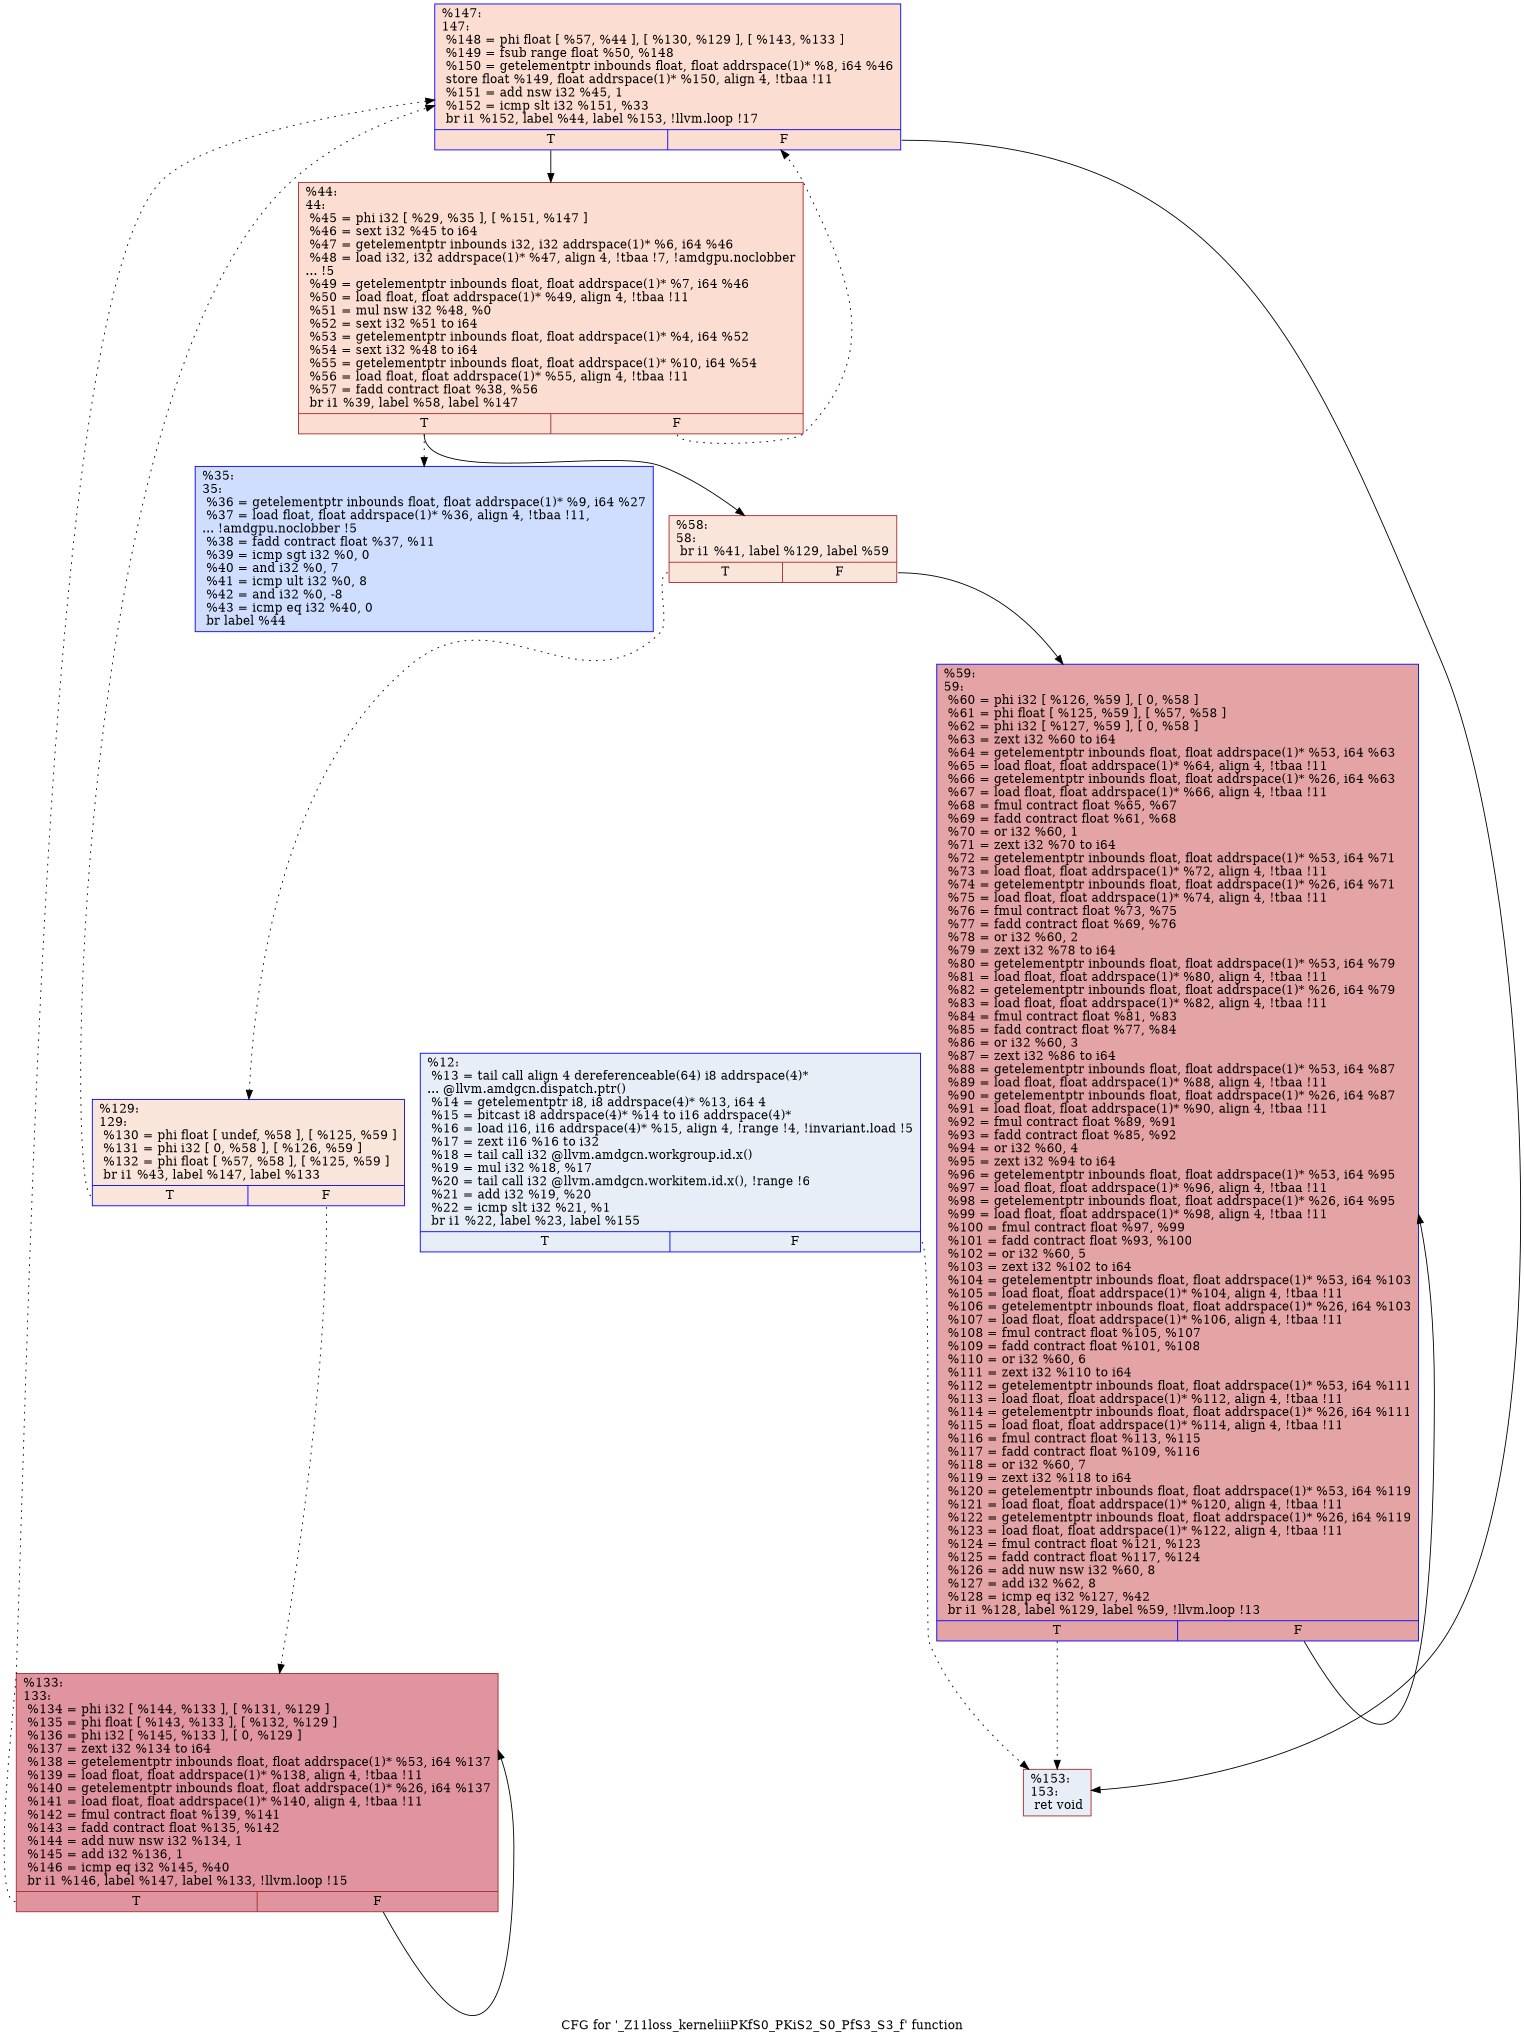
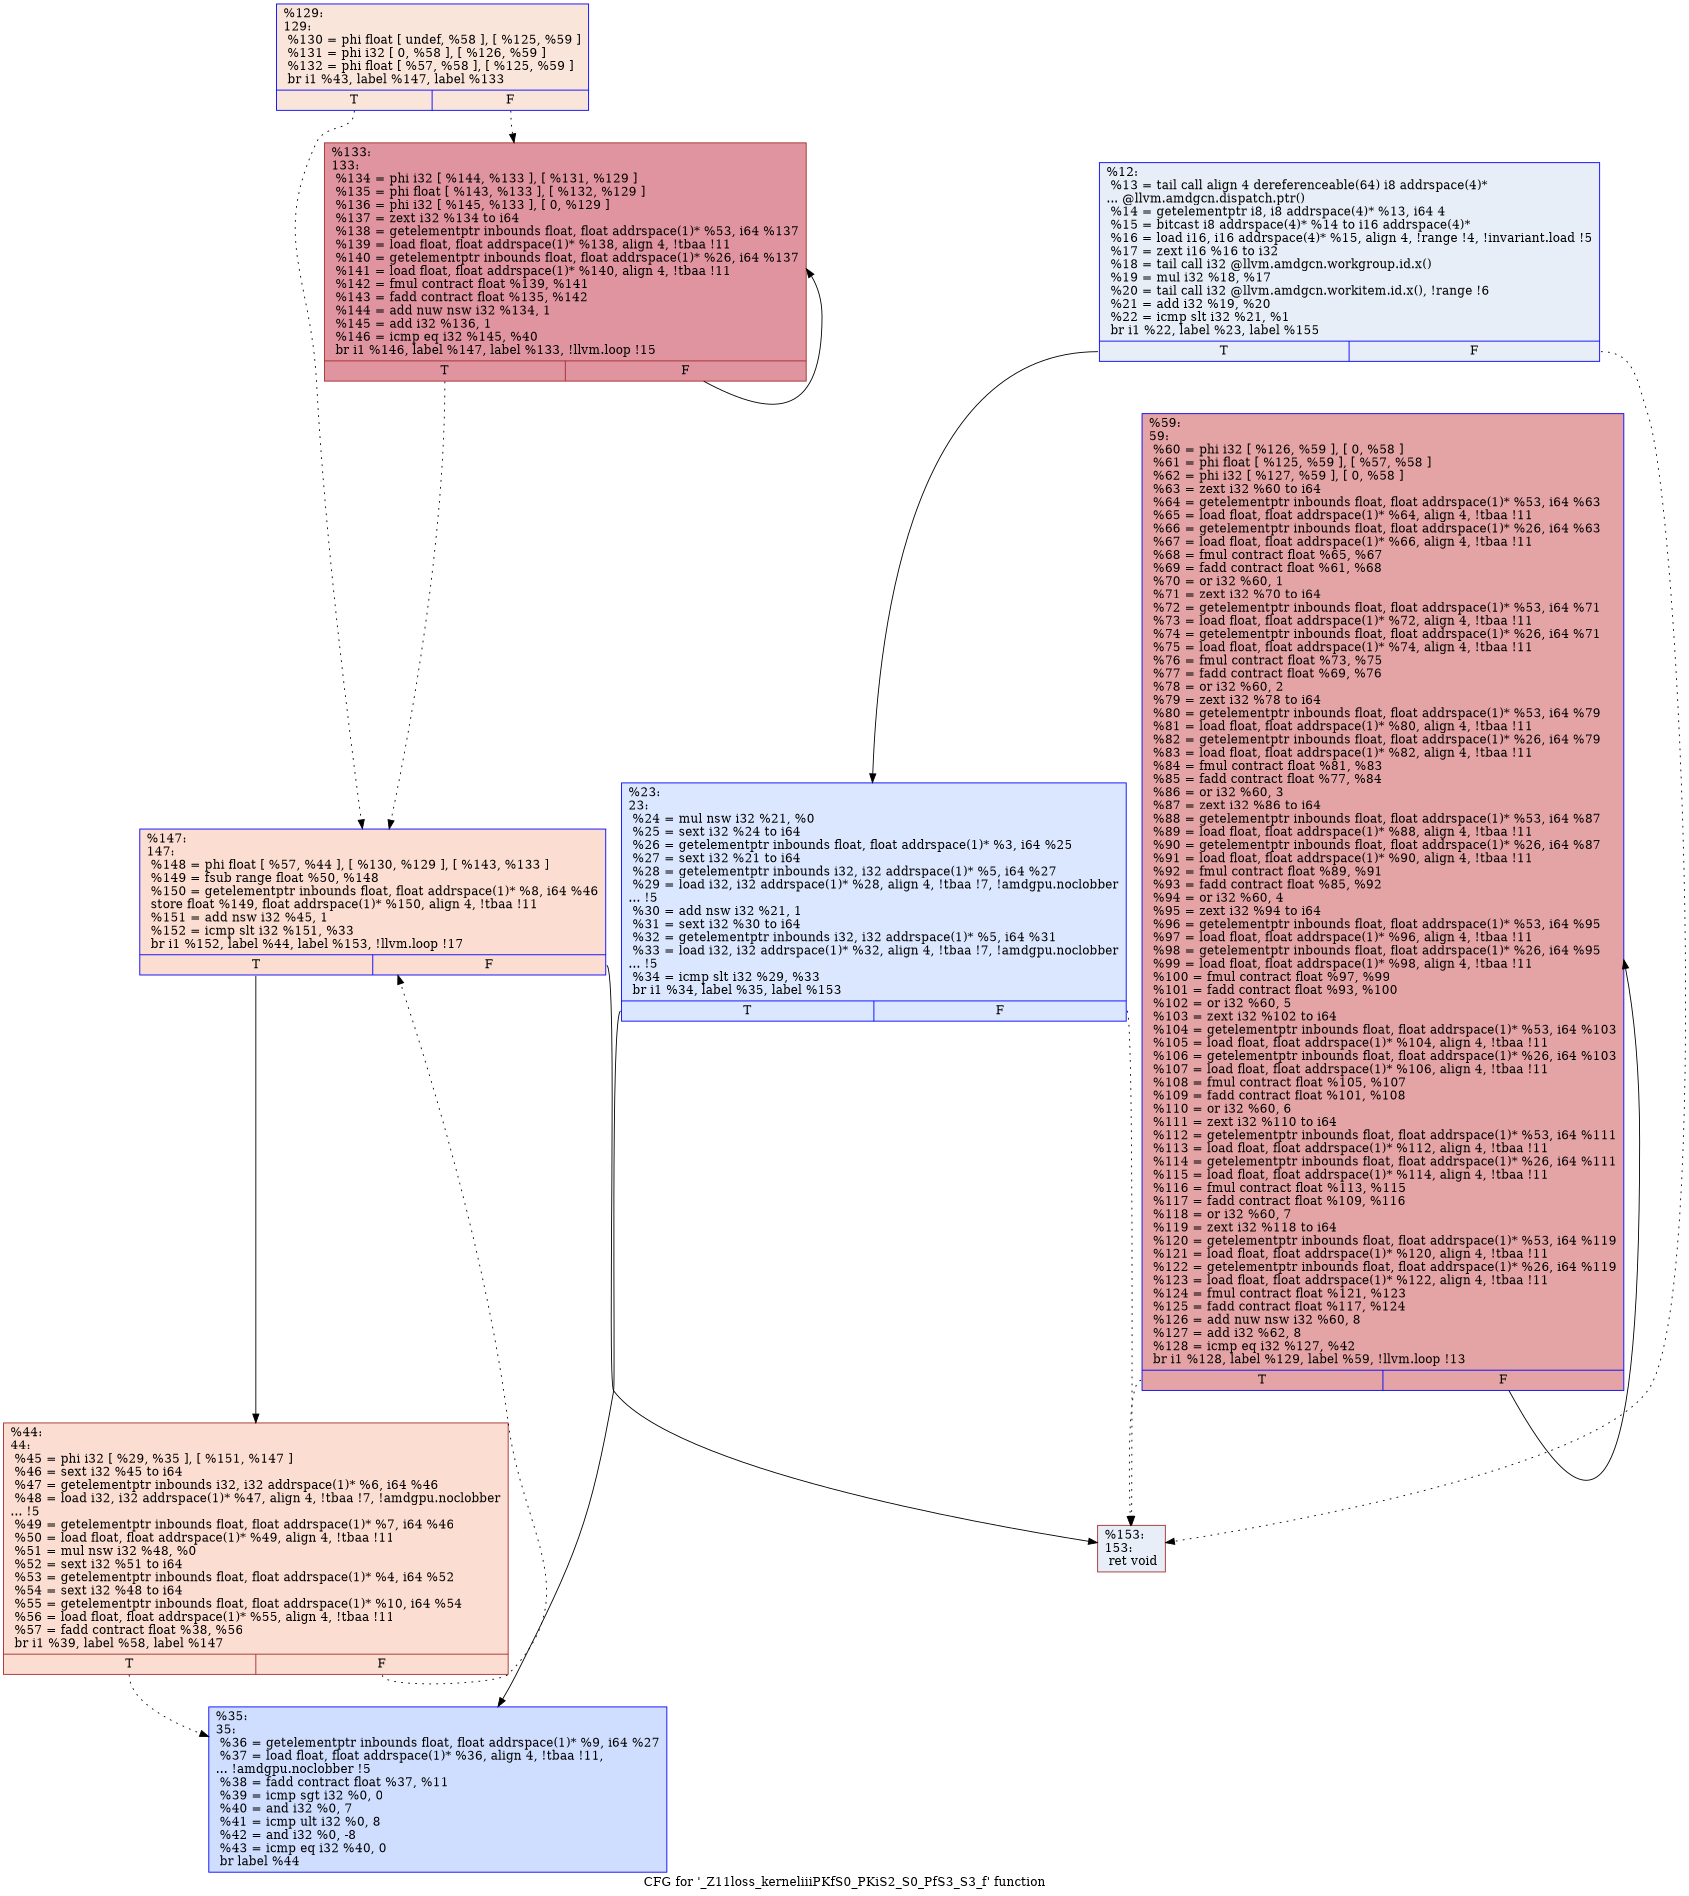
node "%58:": removed
node "%23:": added
